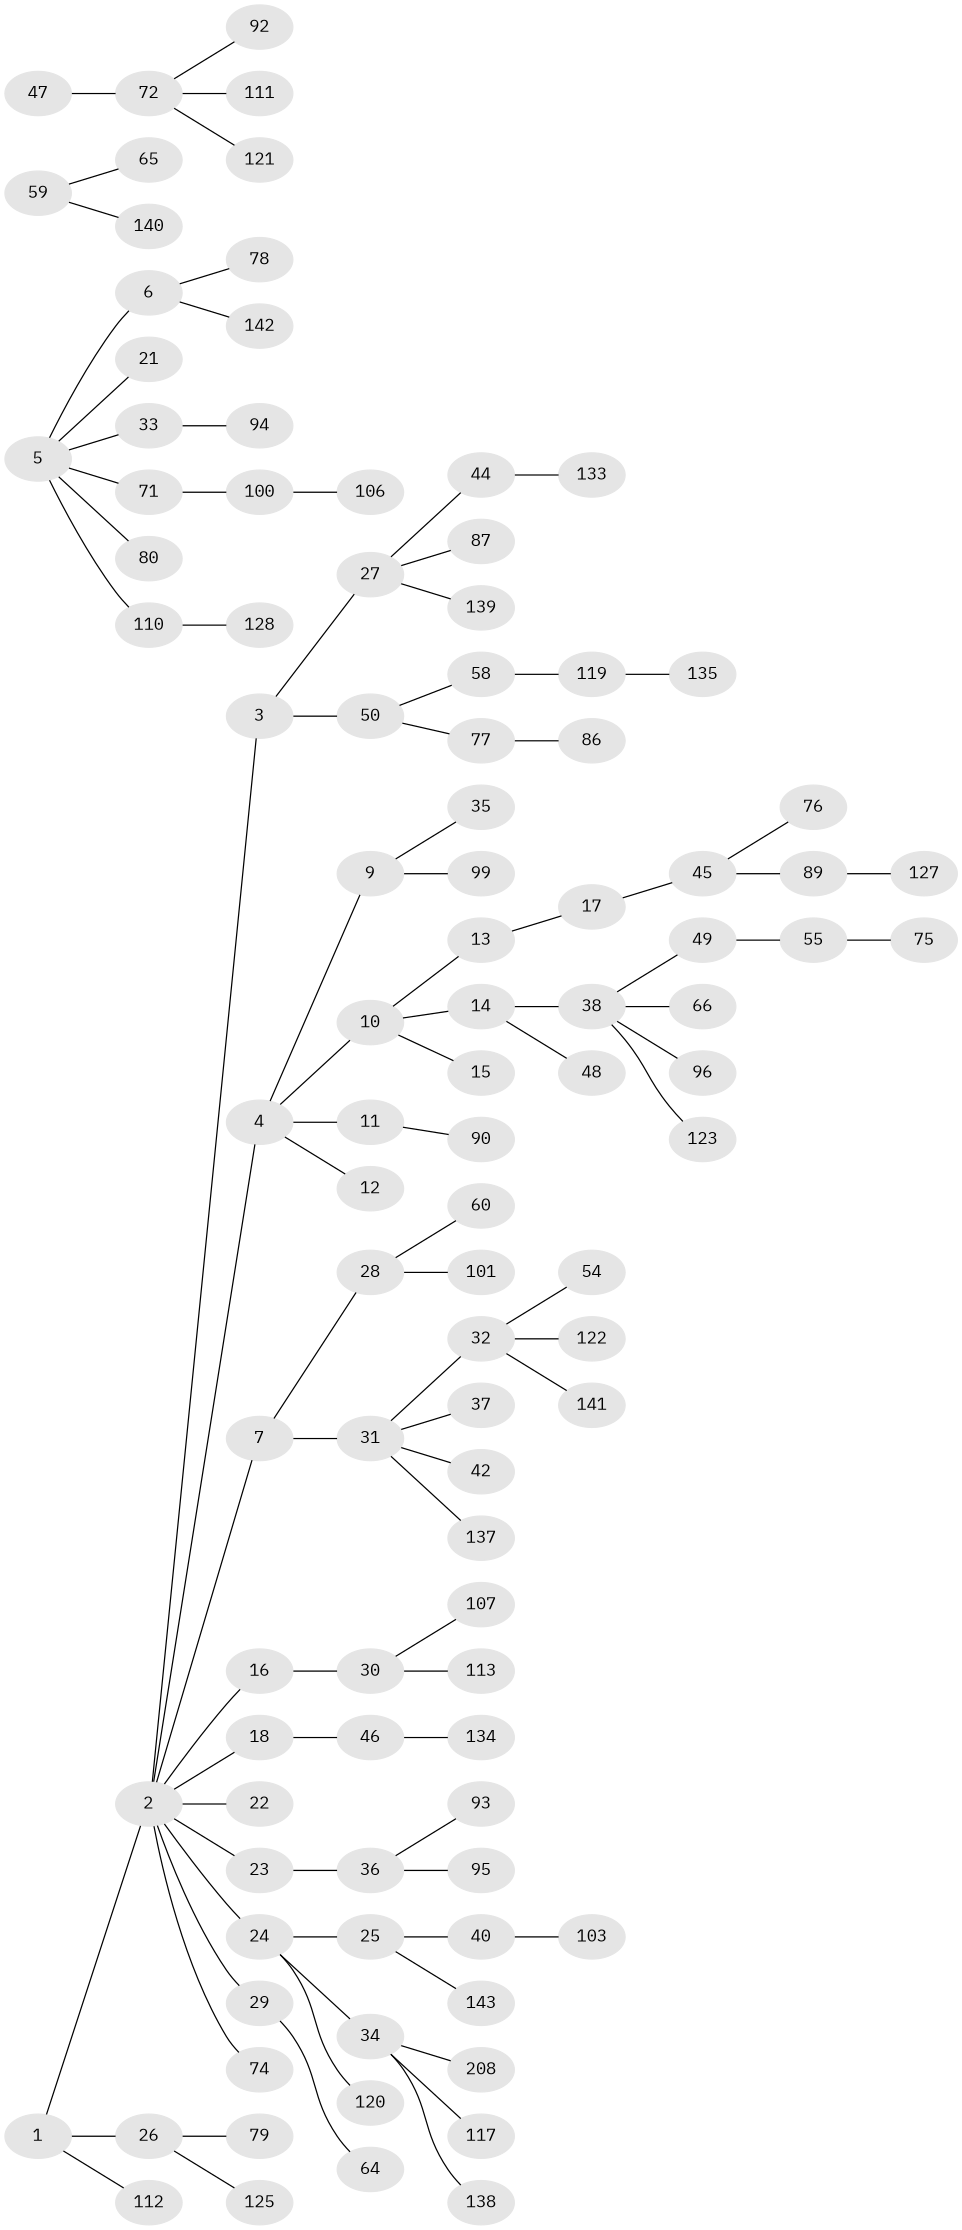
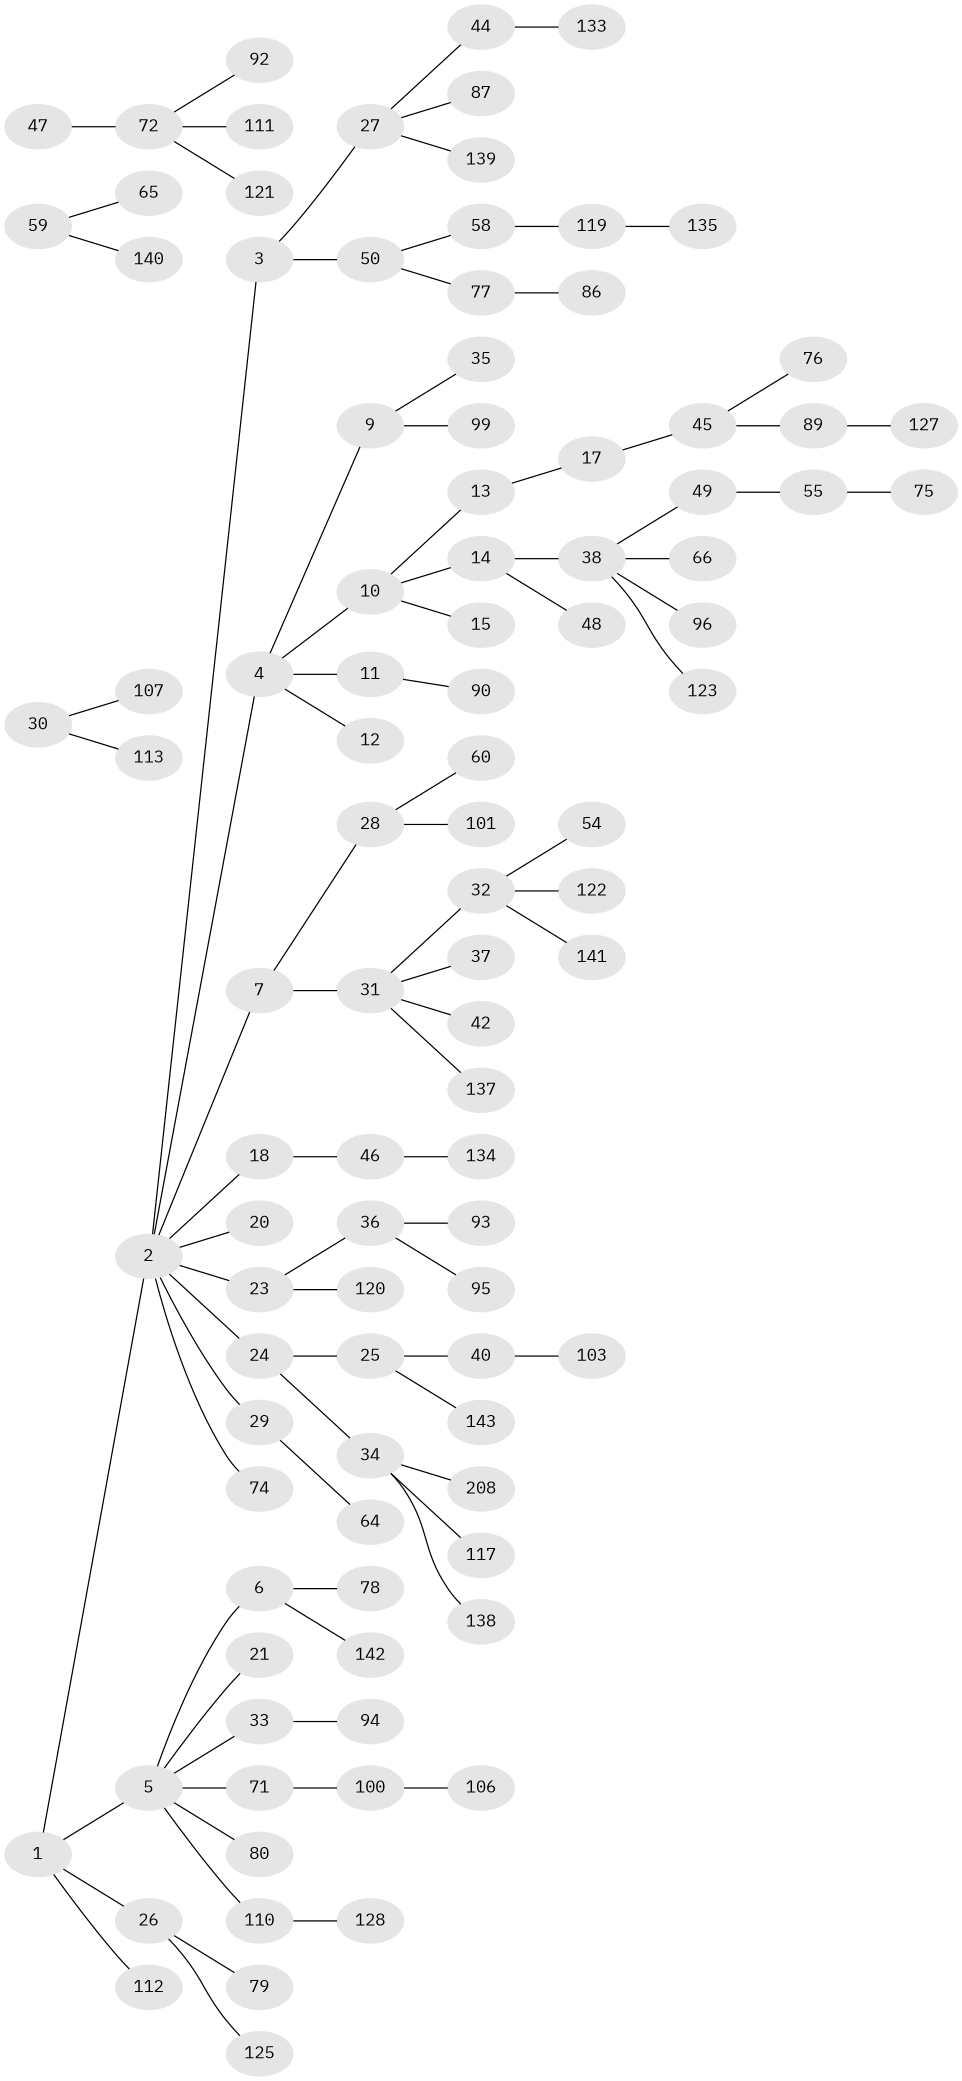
node "16": removed
node "22": label "22" -> "20"
edge "5" -- "1": added
edge "24" -- "120": now "23" -- "120"
